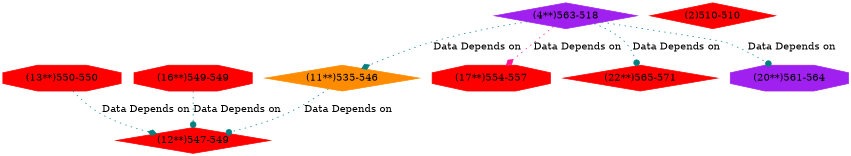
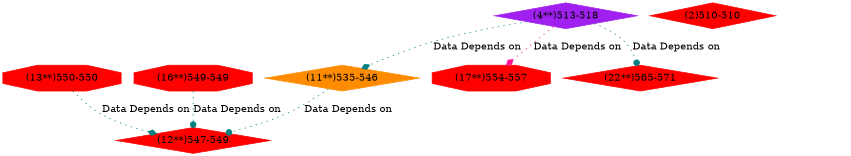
node "(4**)563-518": label "(4**)563-518" -> "(4**)513-518"
node "(20**)561-564": removed
